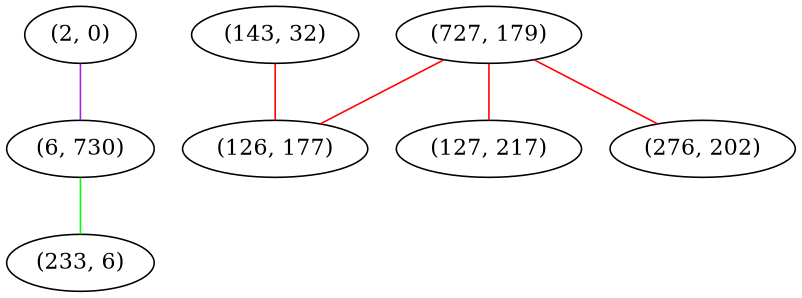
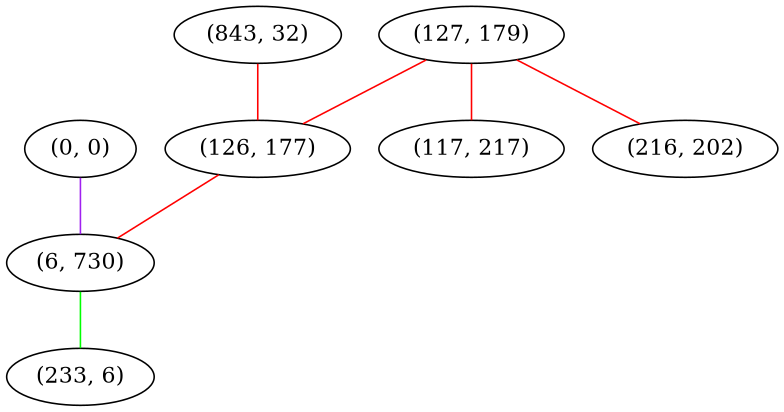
node "(2, 0)": label "(2, 0)" -> "(0, 0)"
node "(143, 32)": label "(143, 32)" -> "(843, 32)"
node "(727, 179)": label "(727, 179)" -> "(127, 179)"
node "(127, 217)": label "(127, 217)" -> "(117, 217)"
node "(276, 202)": label "(276, 202)" -> "(216, 202)"
edge "(126, 177)" -- "(6, 730)": added
